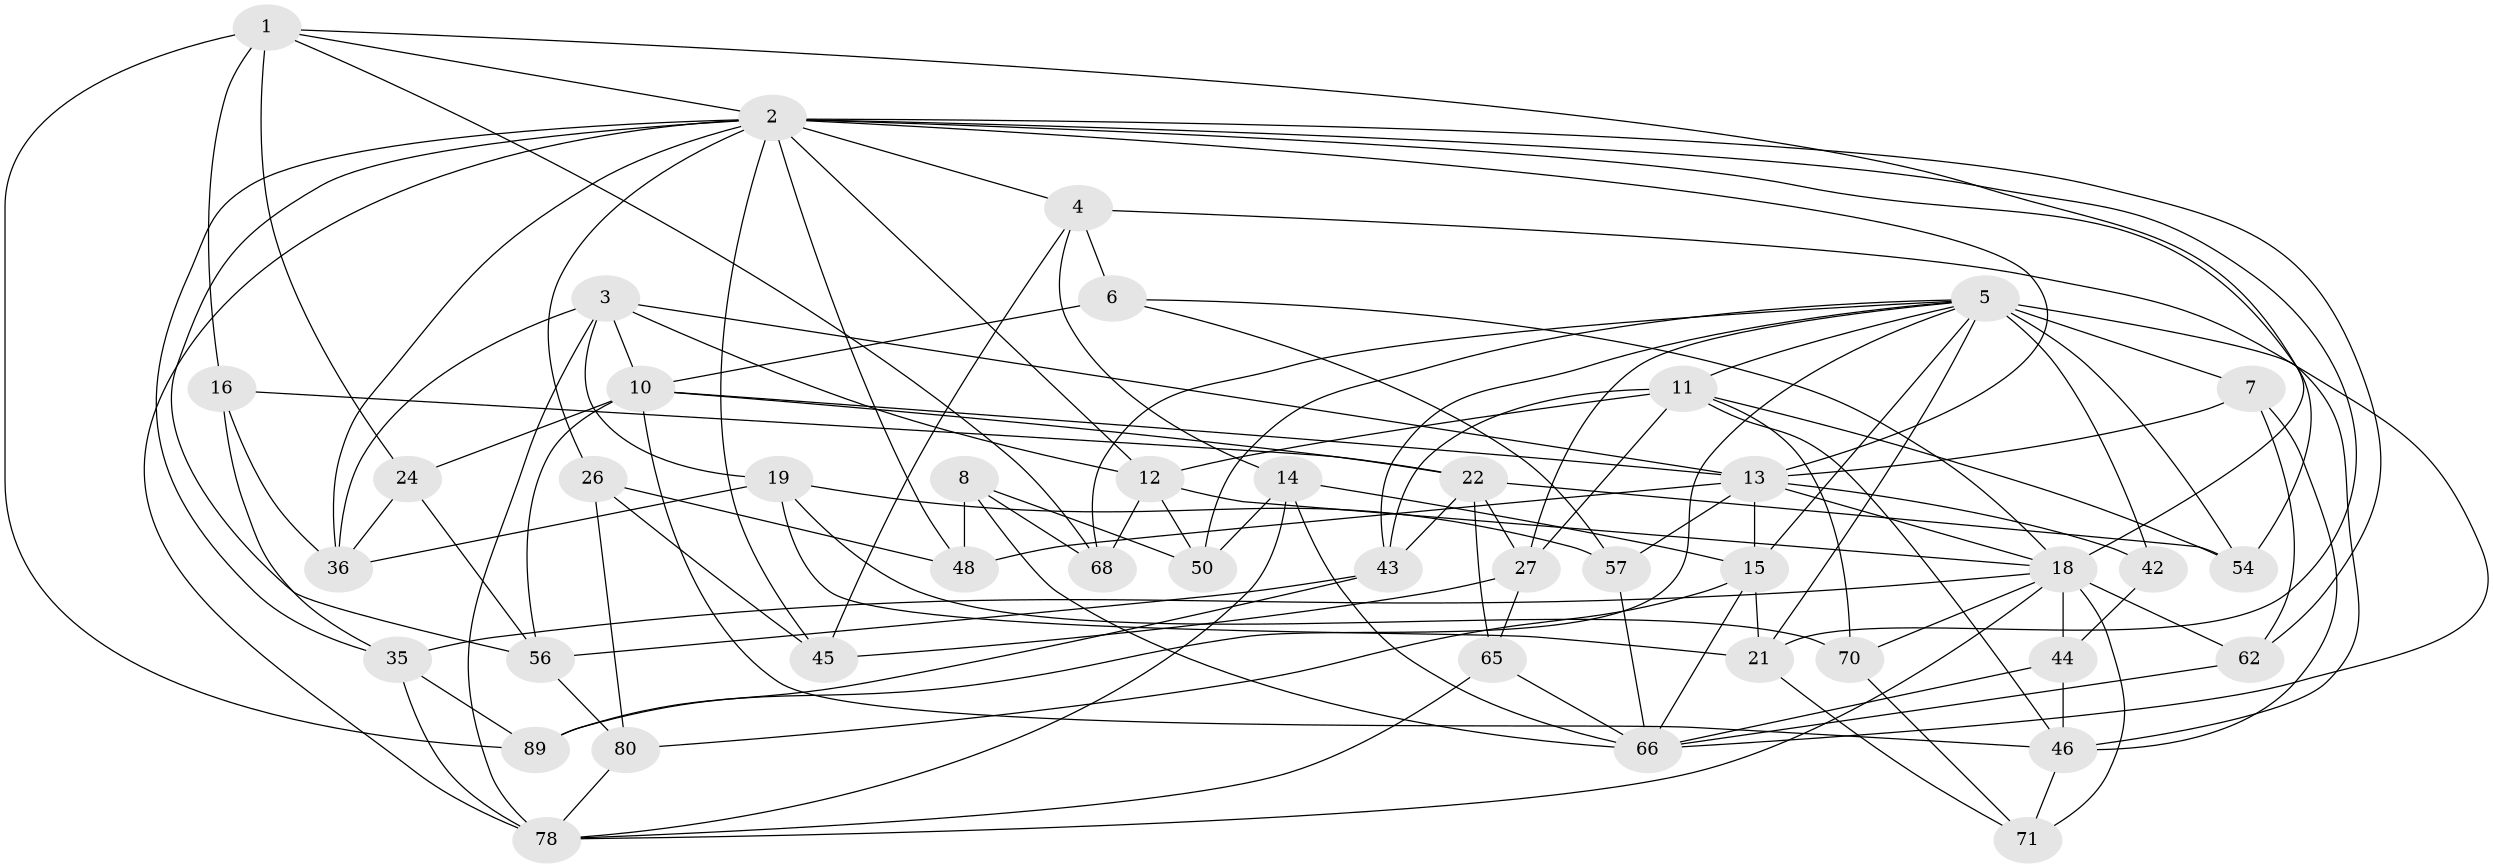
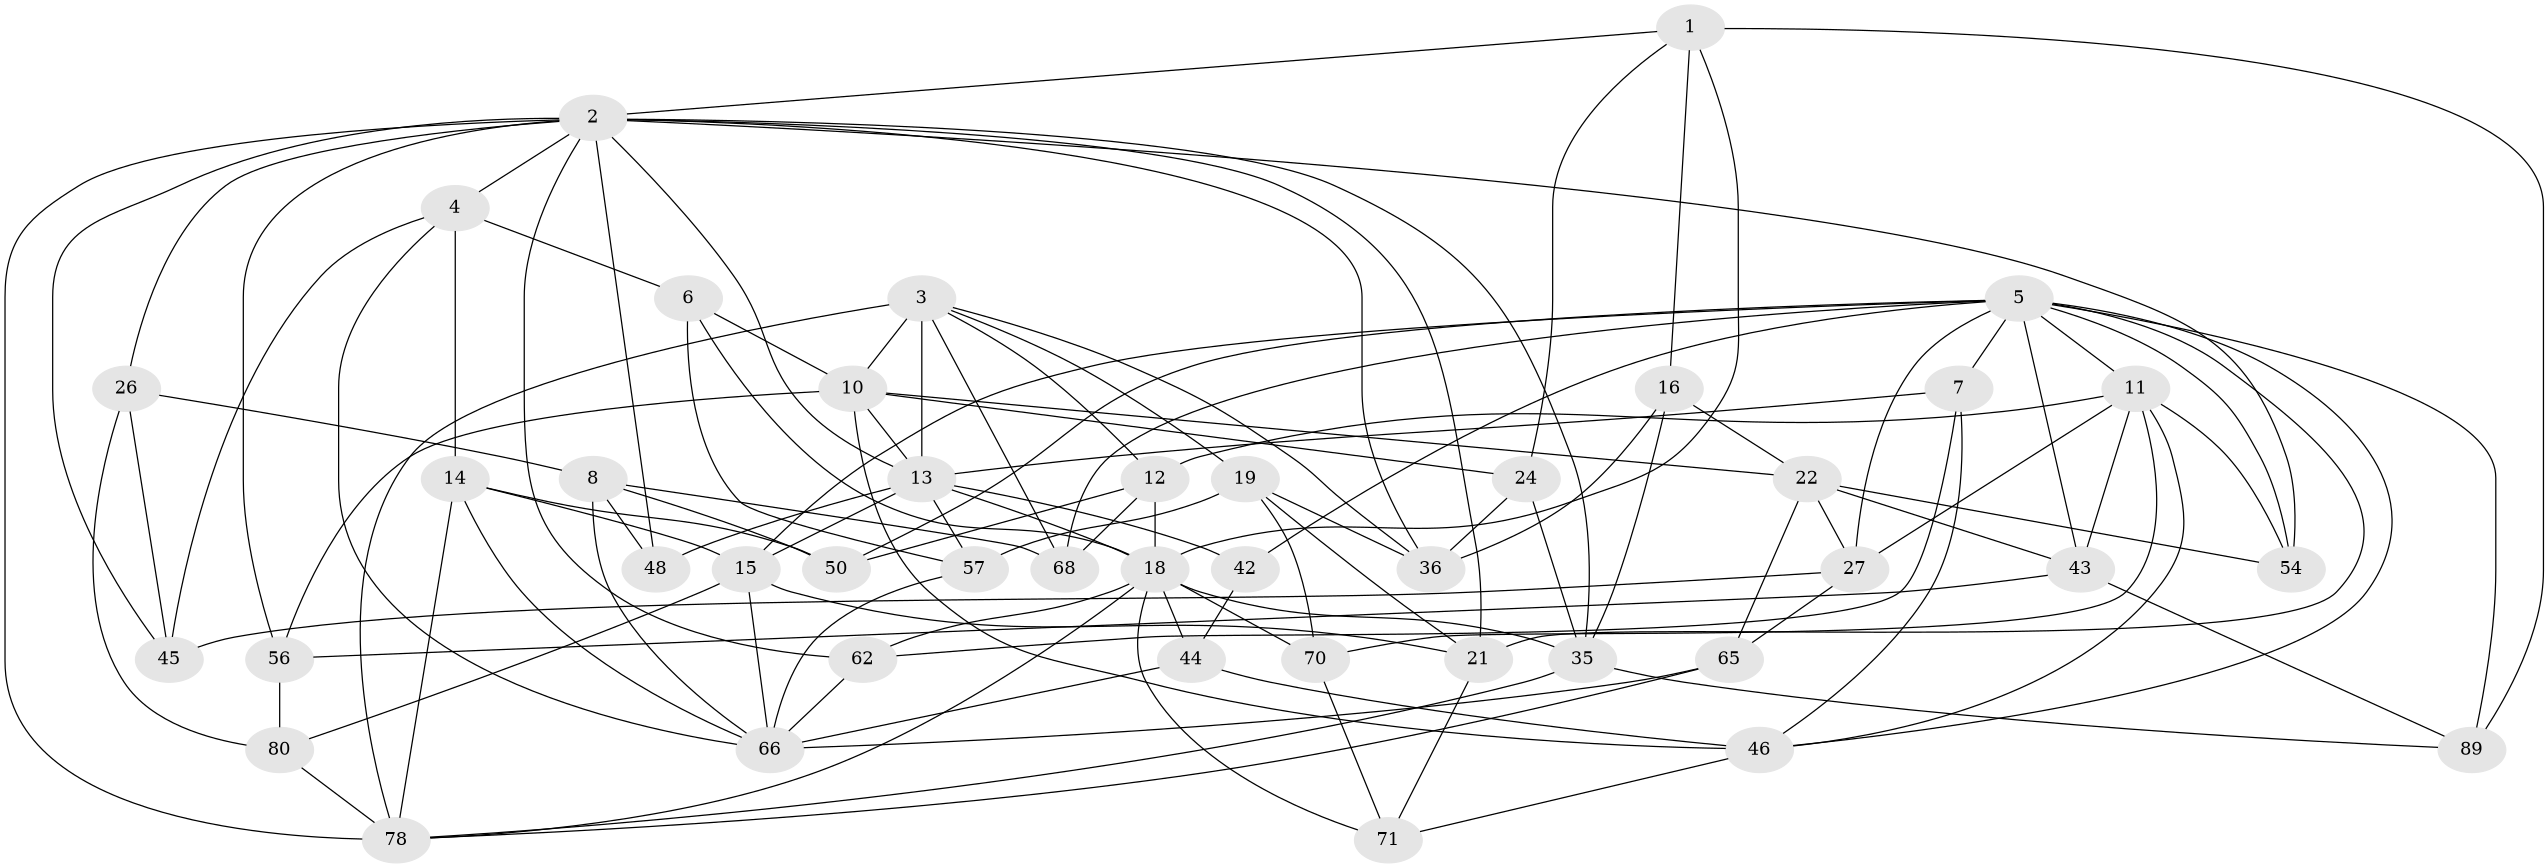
edge "1" -- "68": now "3" -- "68"
edge "2" -- "12": removed
edge "26" -- "48": now "26" -- "8"
edge "24" -- "56": now "24" -- "35"
